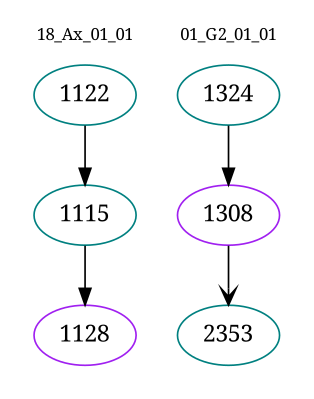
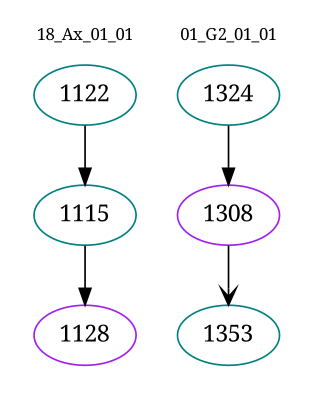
node "2353": label "2353" -> "1353"
